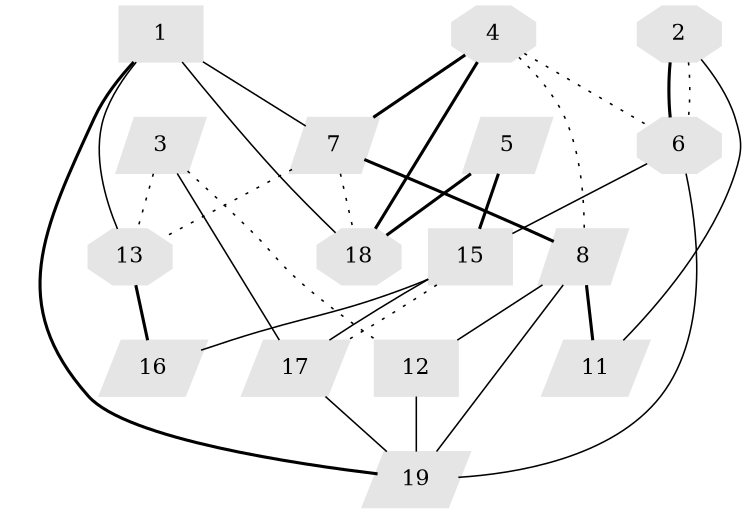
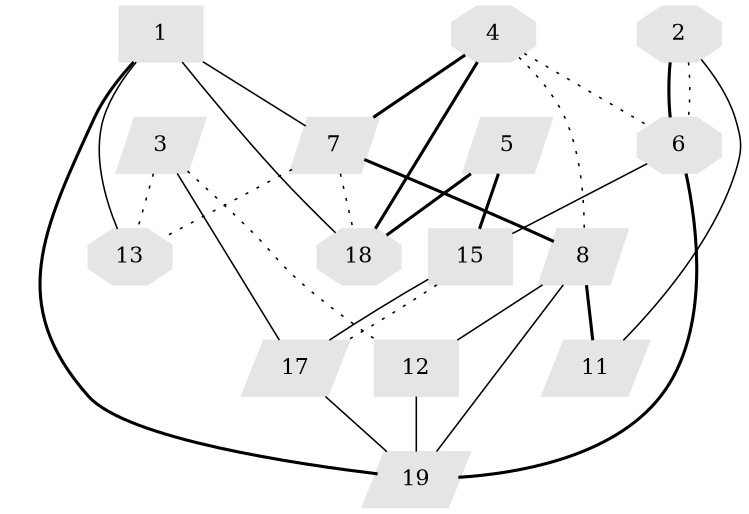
node "16": removed
edge "6" -- "19": style solid -> bold
